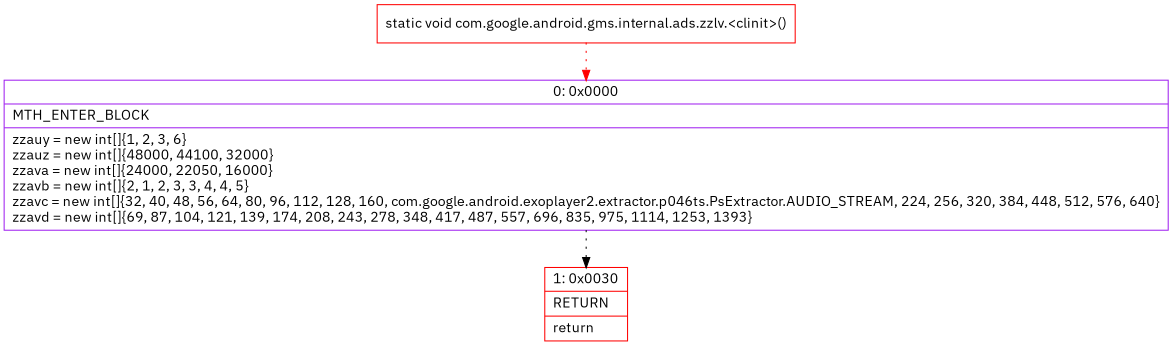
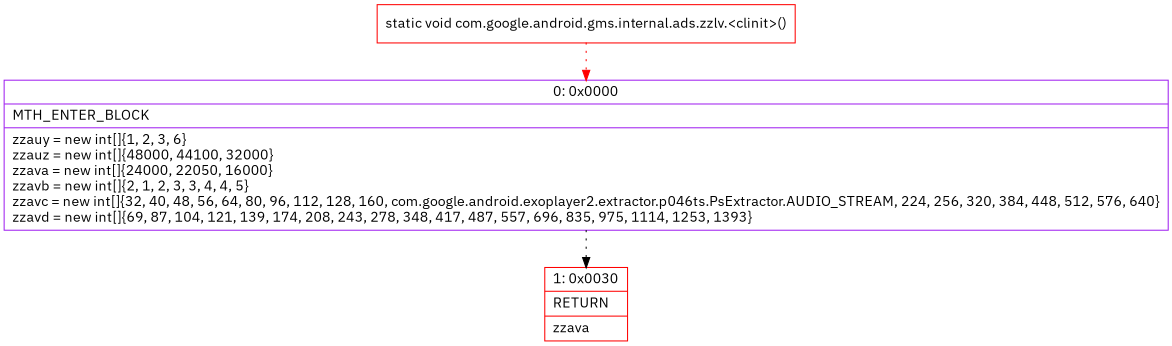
node "1: 0x0030": text "return" -> "zzava"
